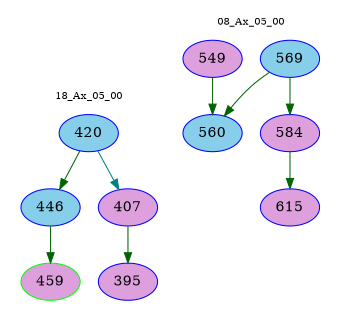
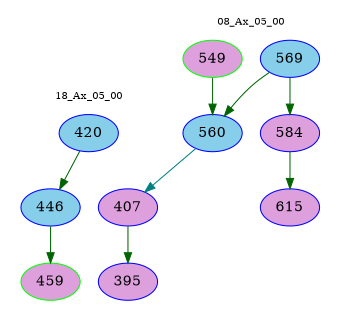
node "549": color blue -> green
edge "420" -> "407": now "560" -> "407"
